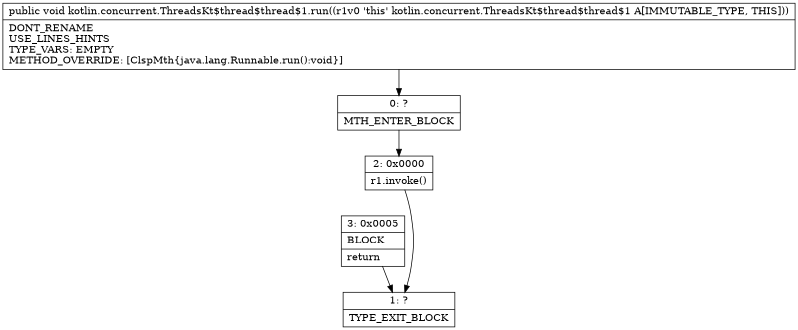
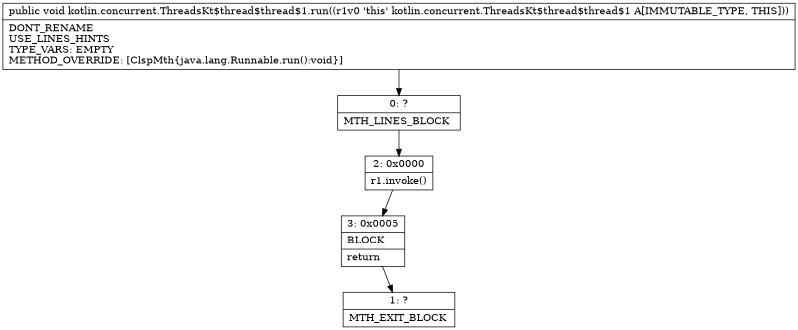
node "0: ?": text "MTH_ENTER_BLOCK" -> "MTH_LINES_BLOCK"
edge "2: 0x0000" -> "1: ?": now "2: 0x0000" -> "3: 0x0005"
node "1: ?": text "TYPE_EXIT_BLOCK" -> "MTH_EXIT_BLOCK"
